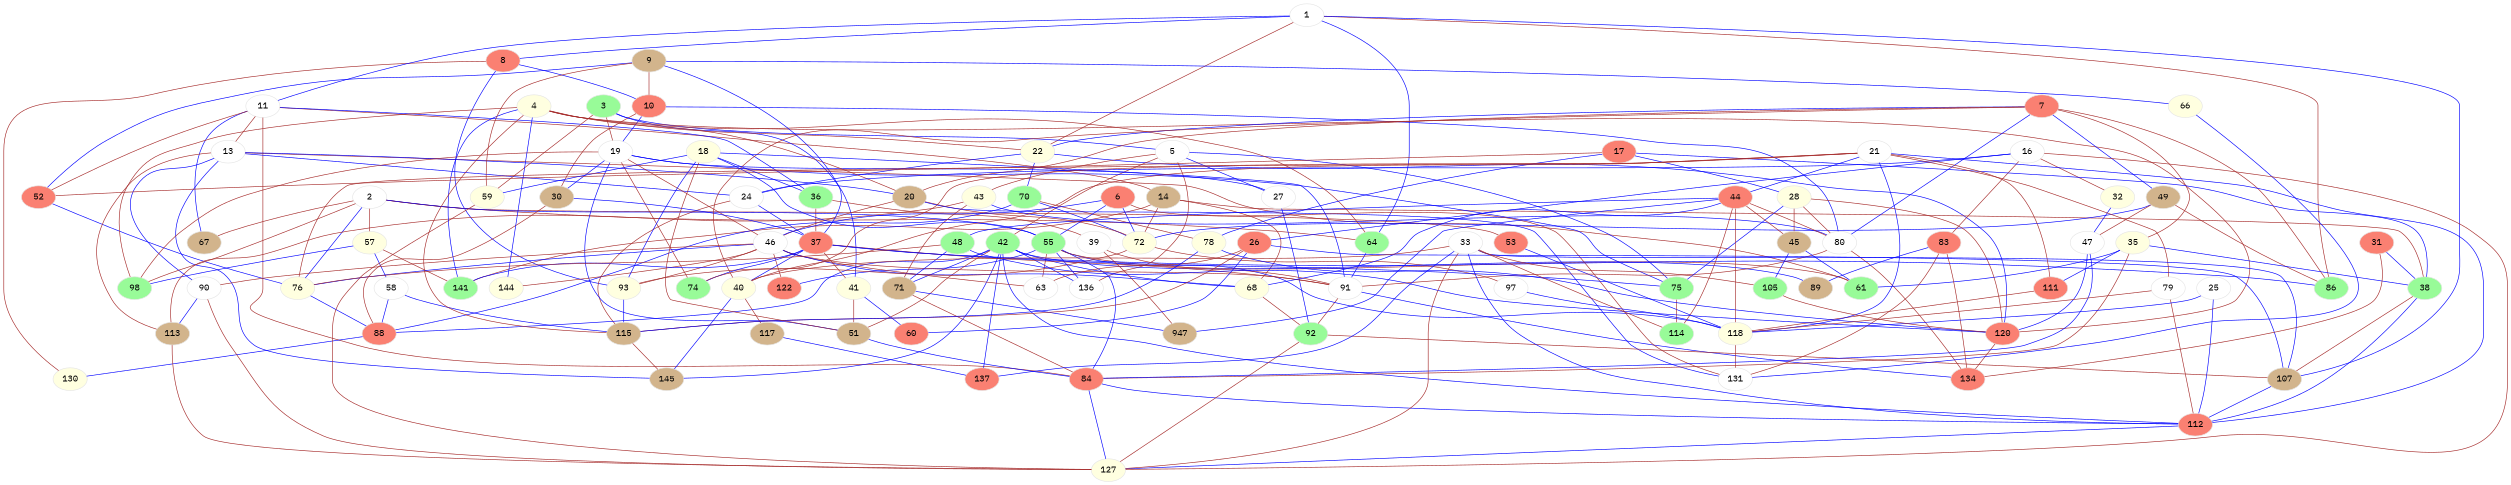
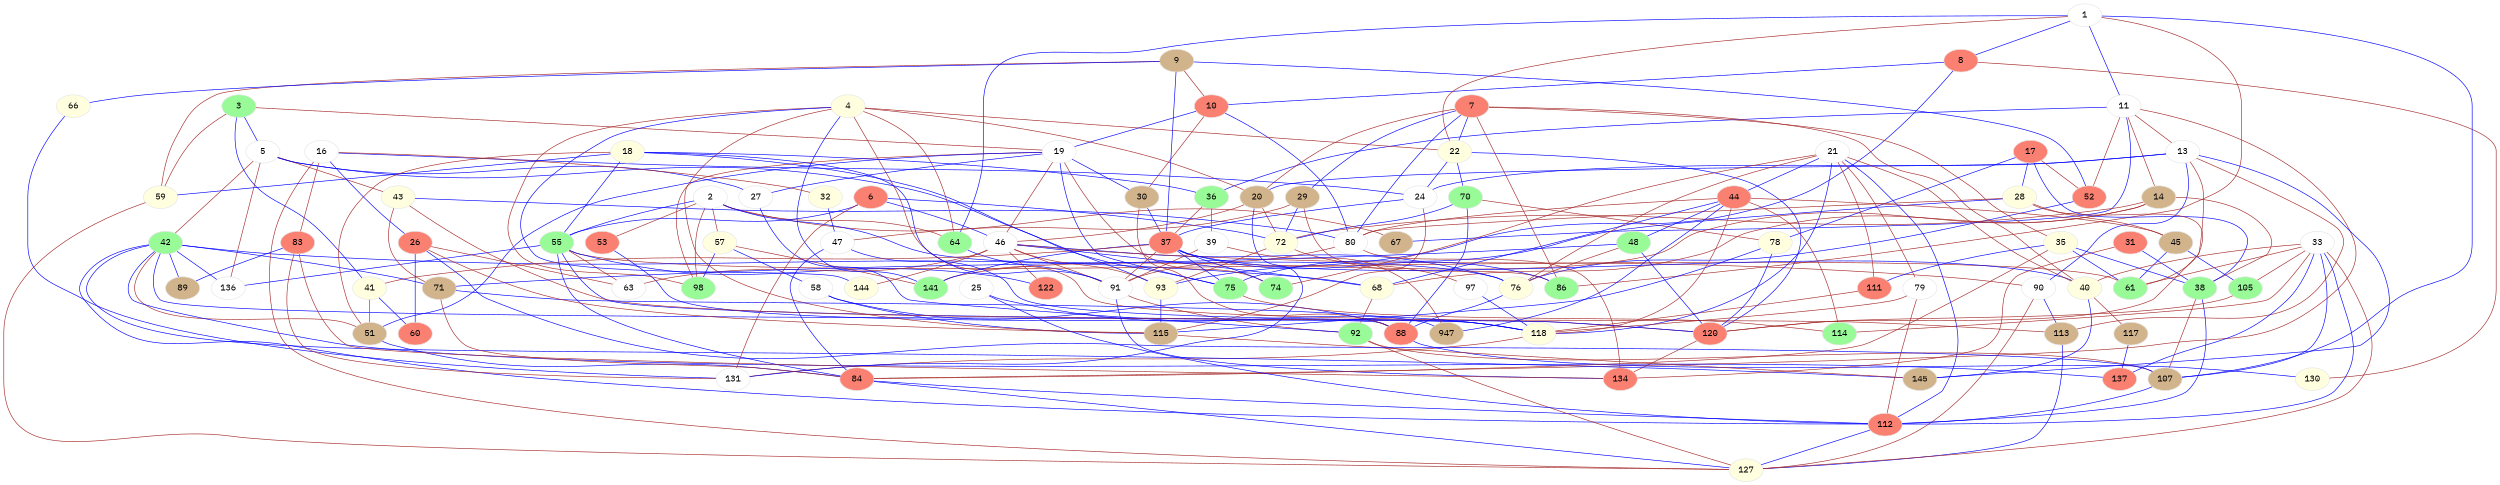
node "49": label "49" -> "29"
edge "33" -- "61": added
edge "113" -- "127": color brown -> blue
